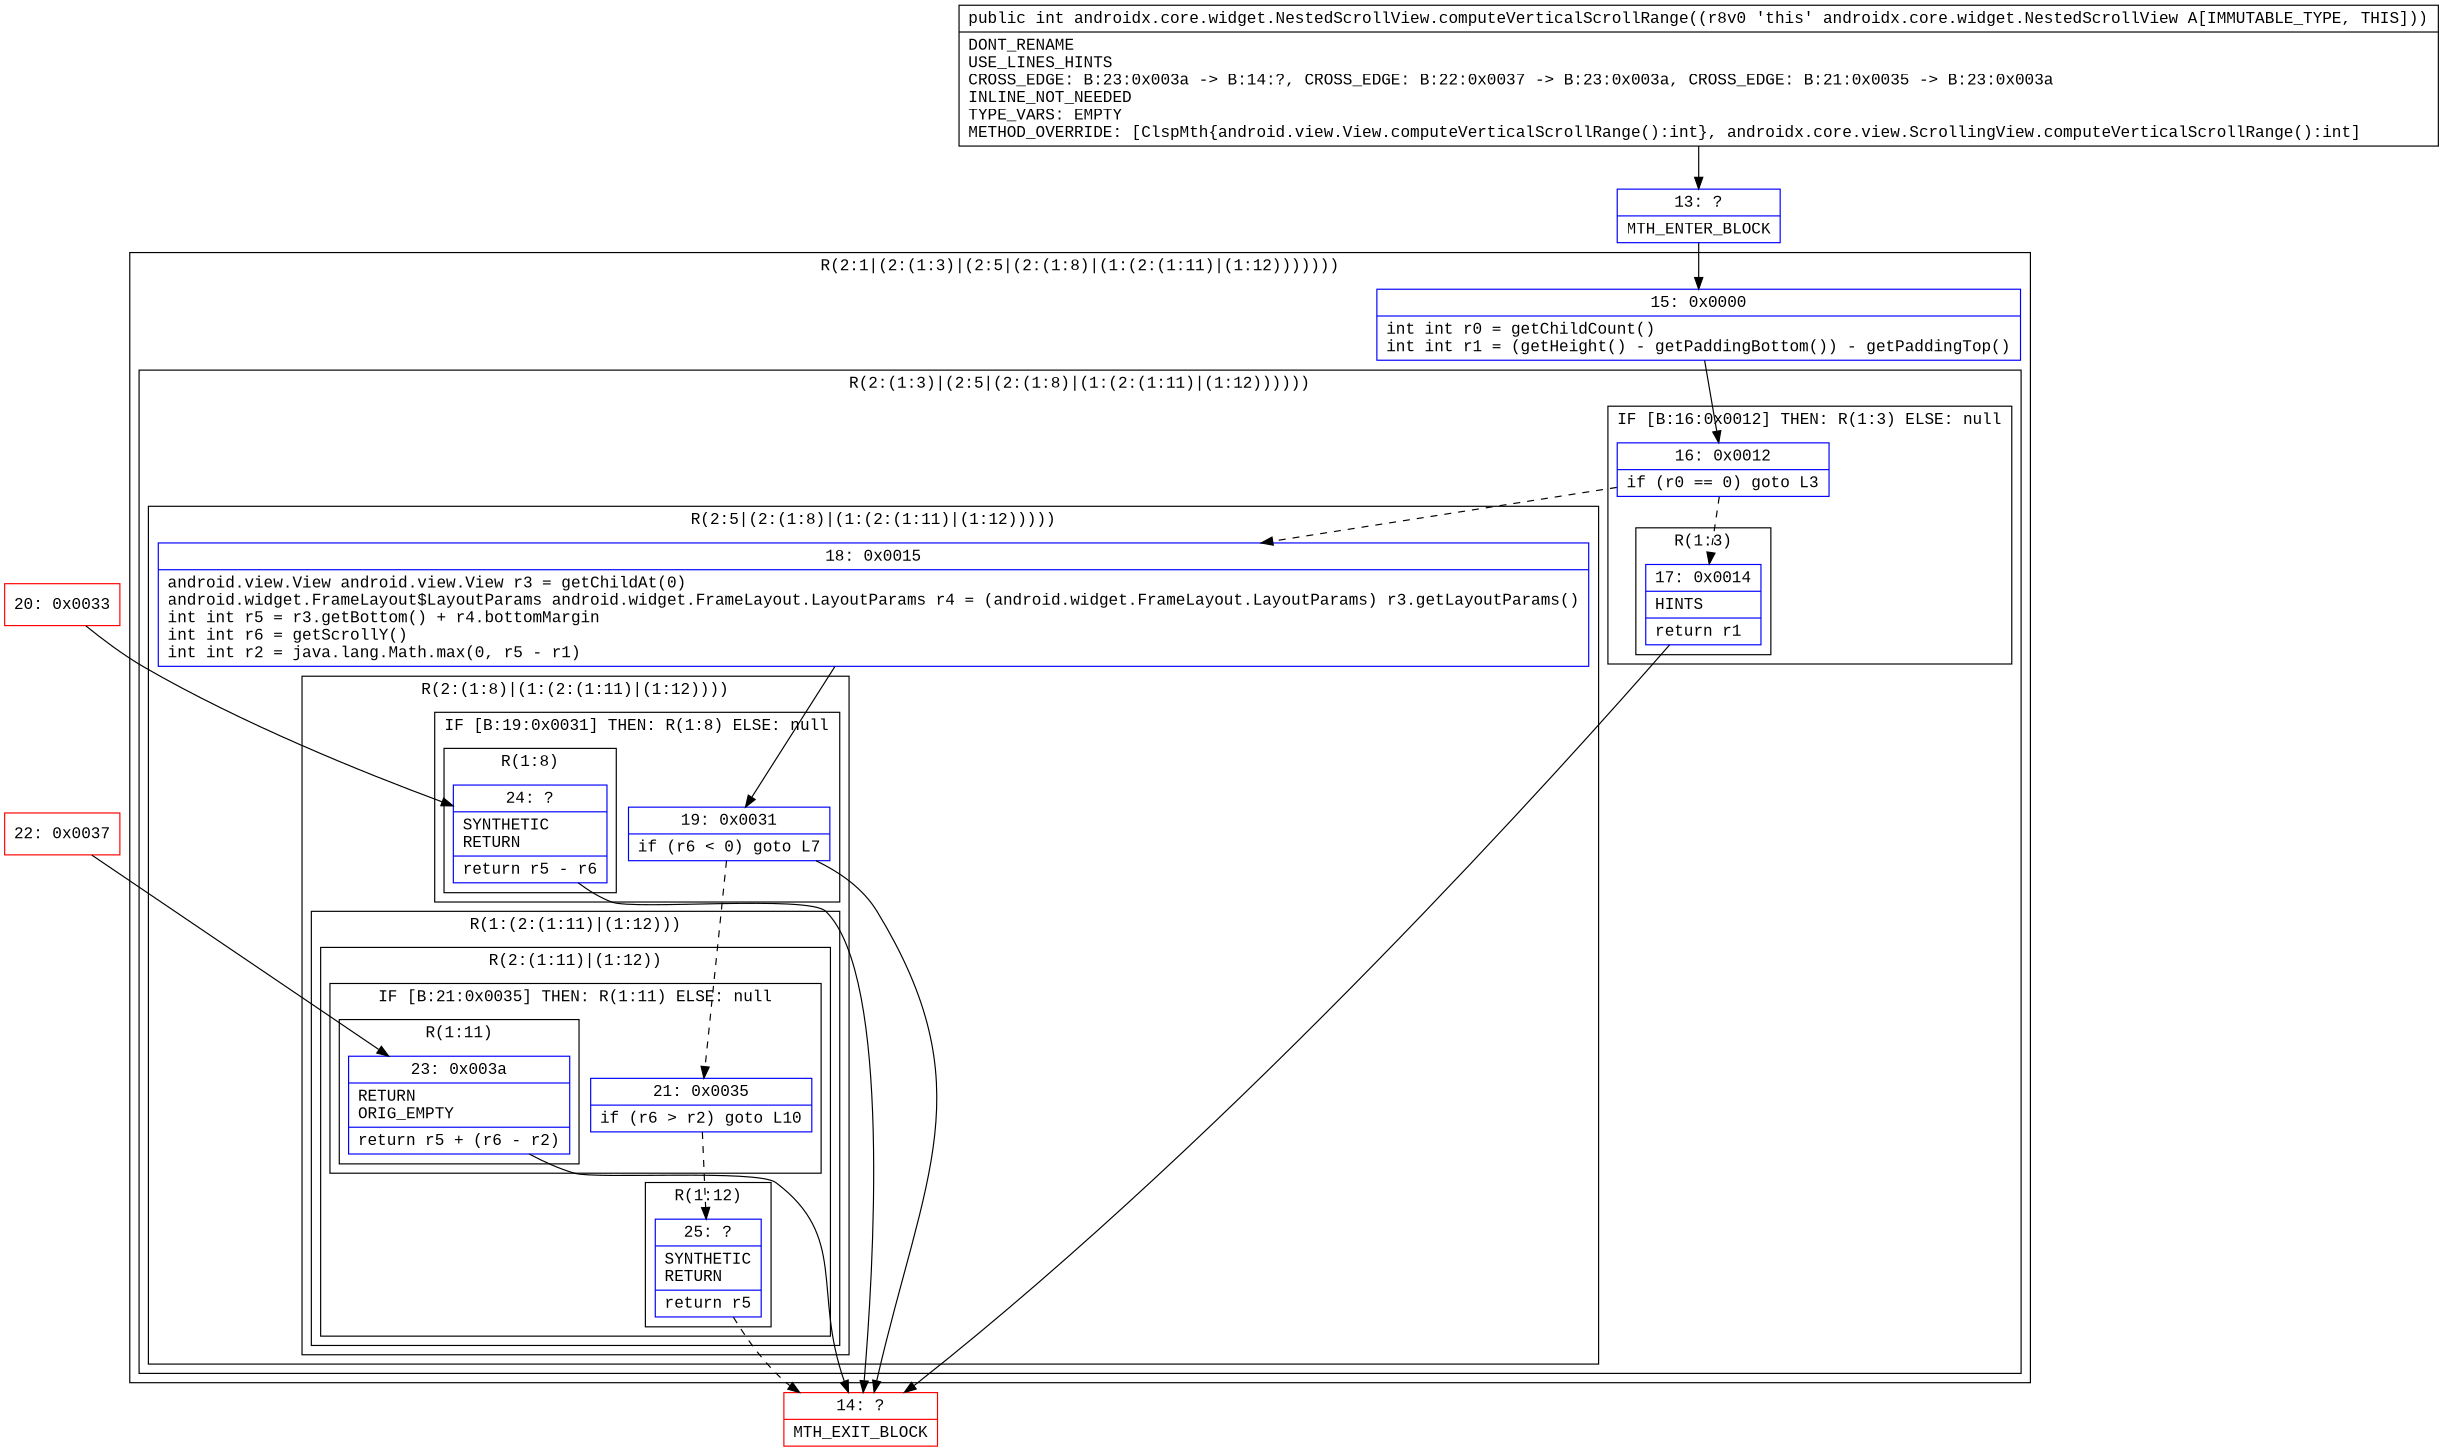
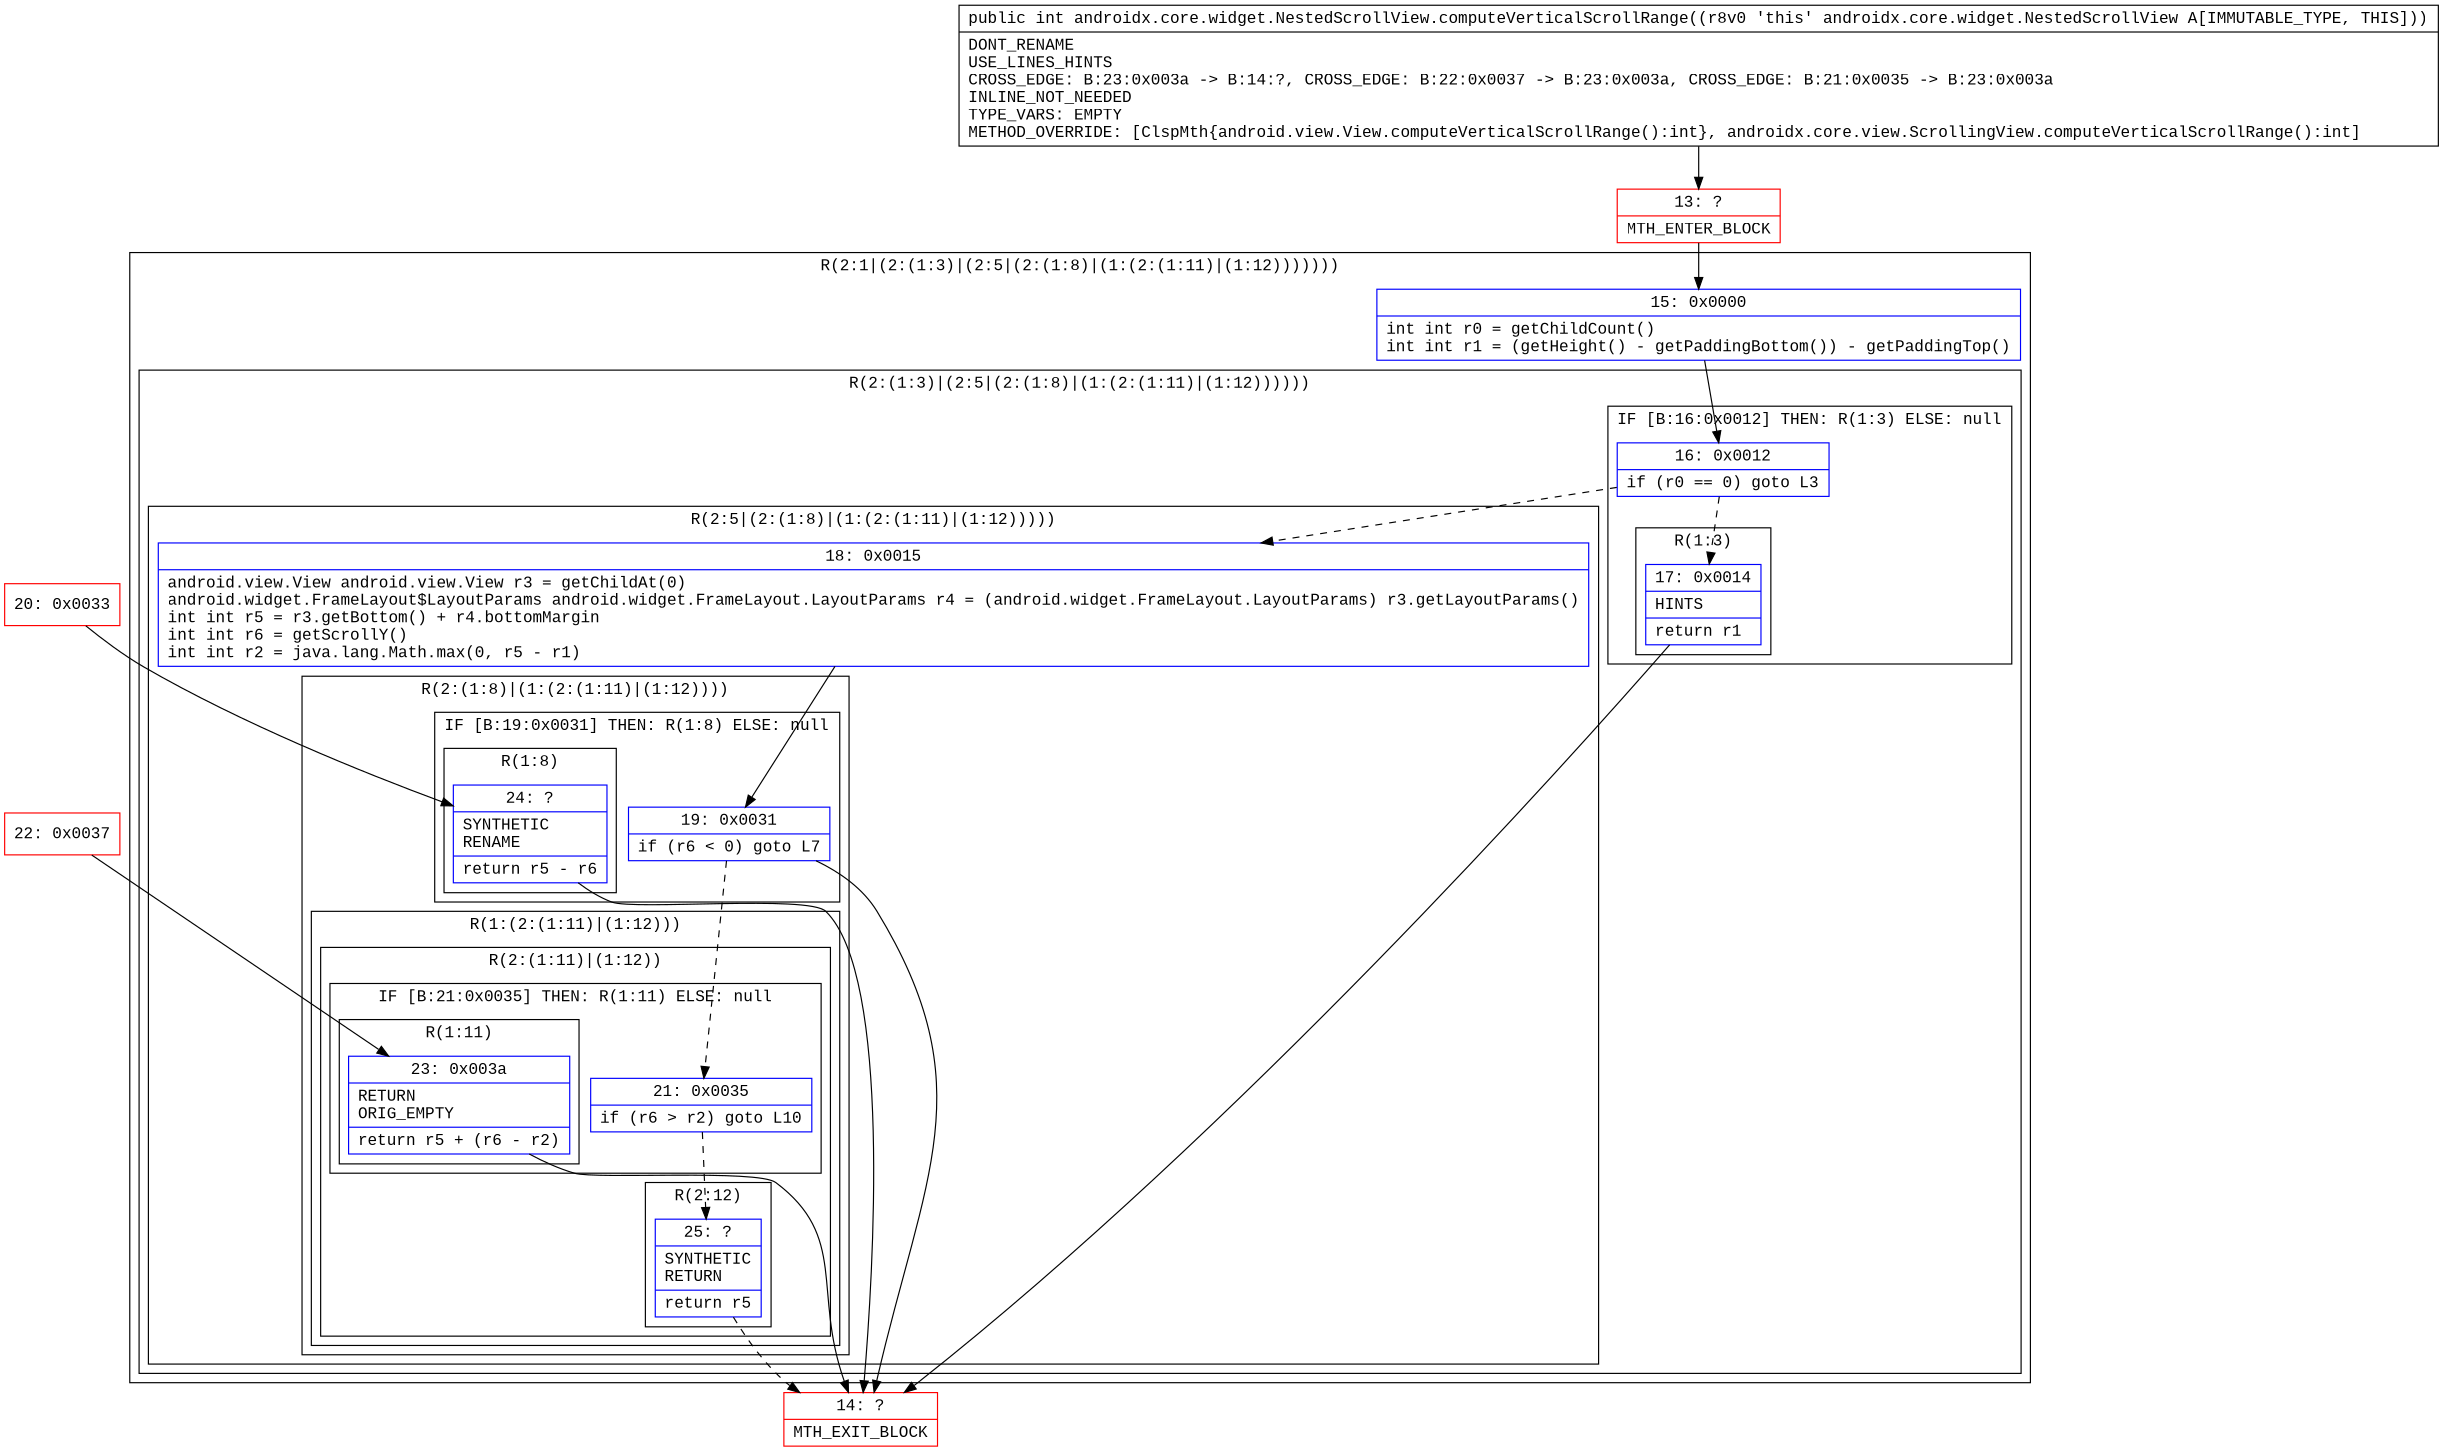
node "13: ?": color blue -> red
node "24: ?": text "RETURN" -> "RENAME"
cluster "R(1:12)": label "R(1:12)" -> "R(2:12)"
